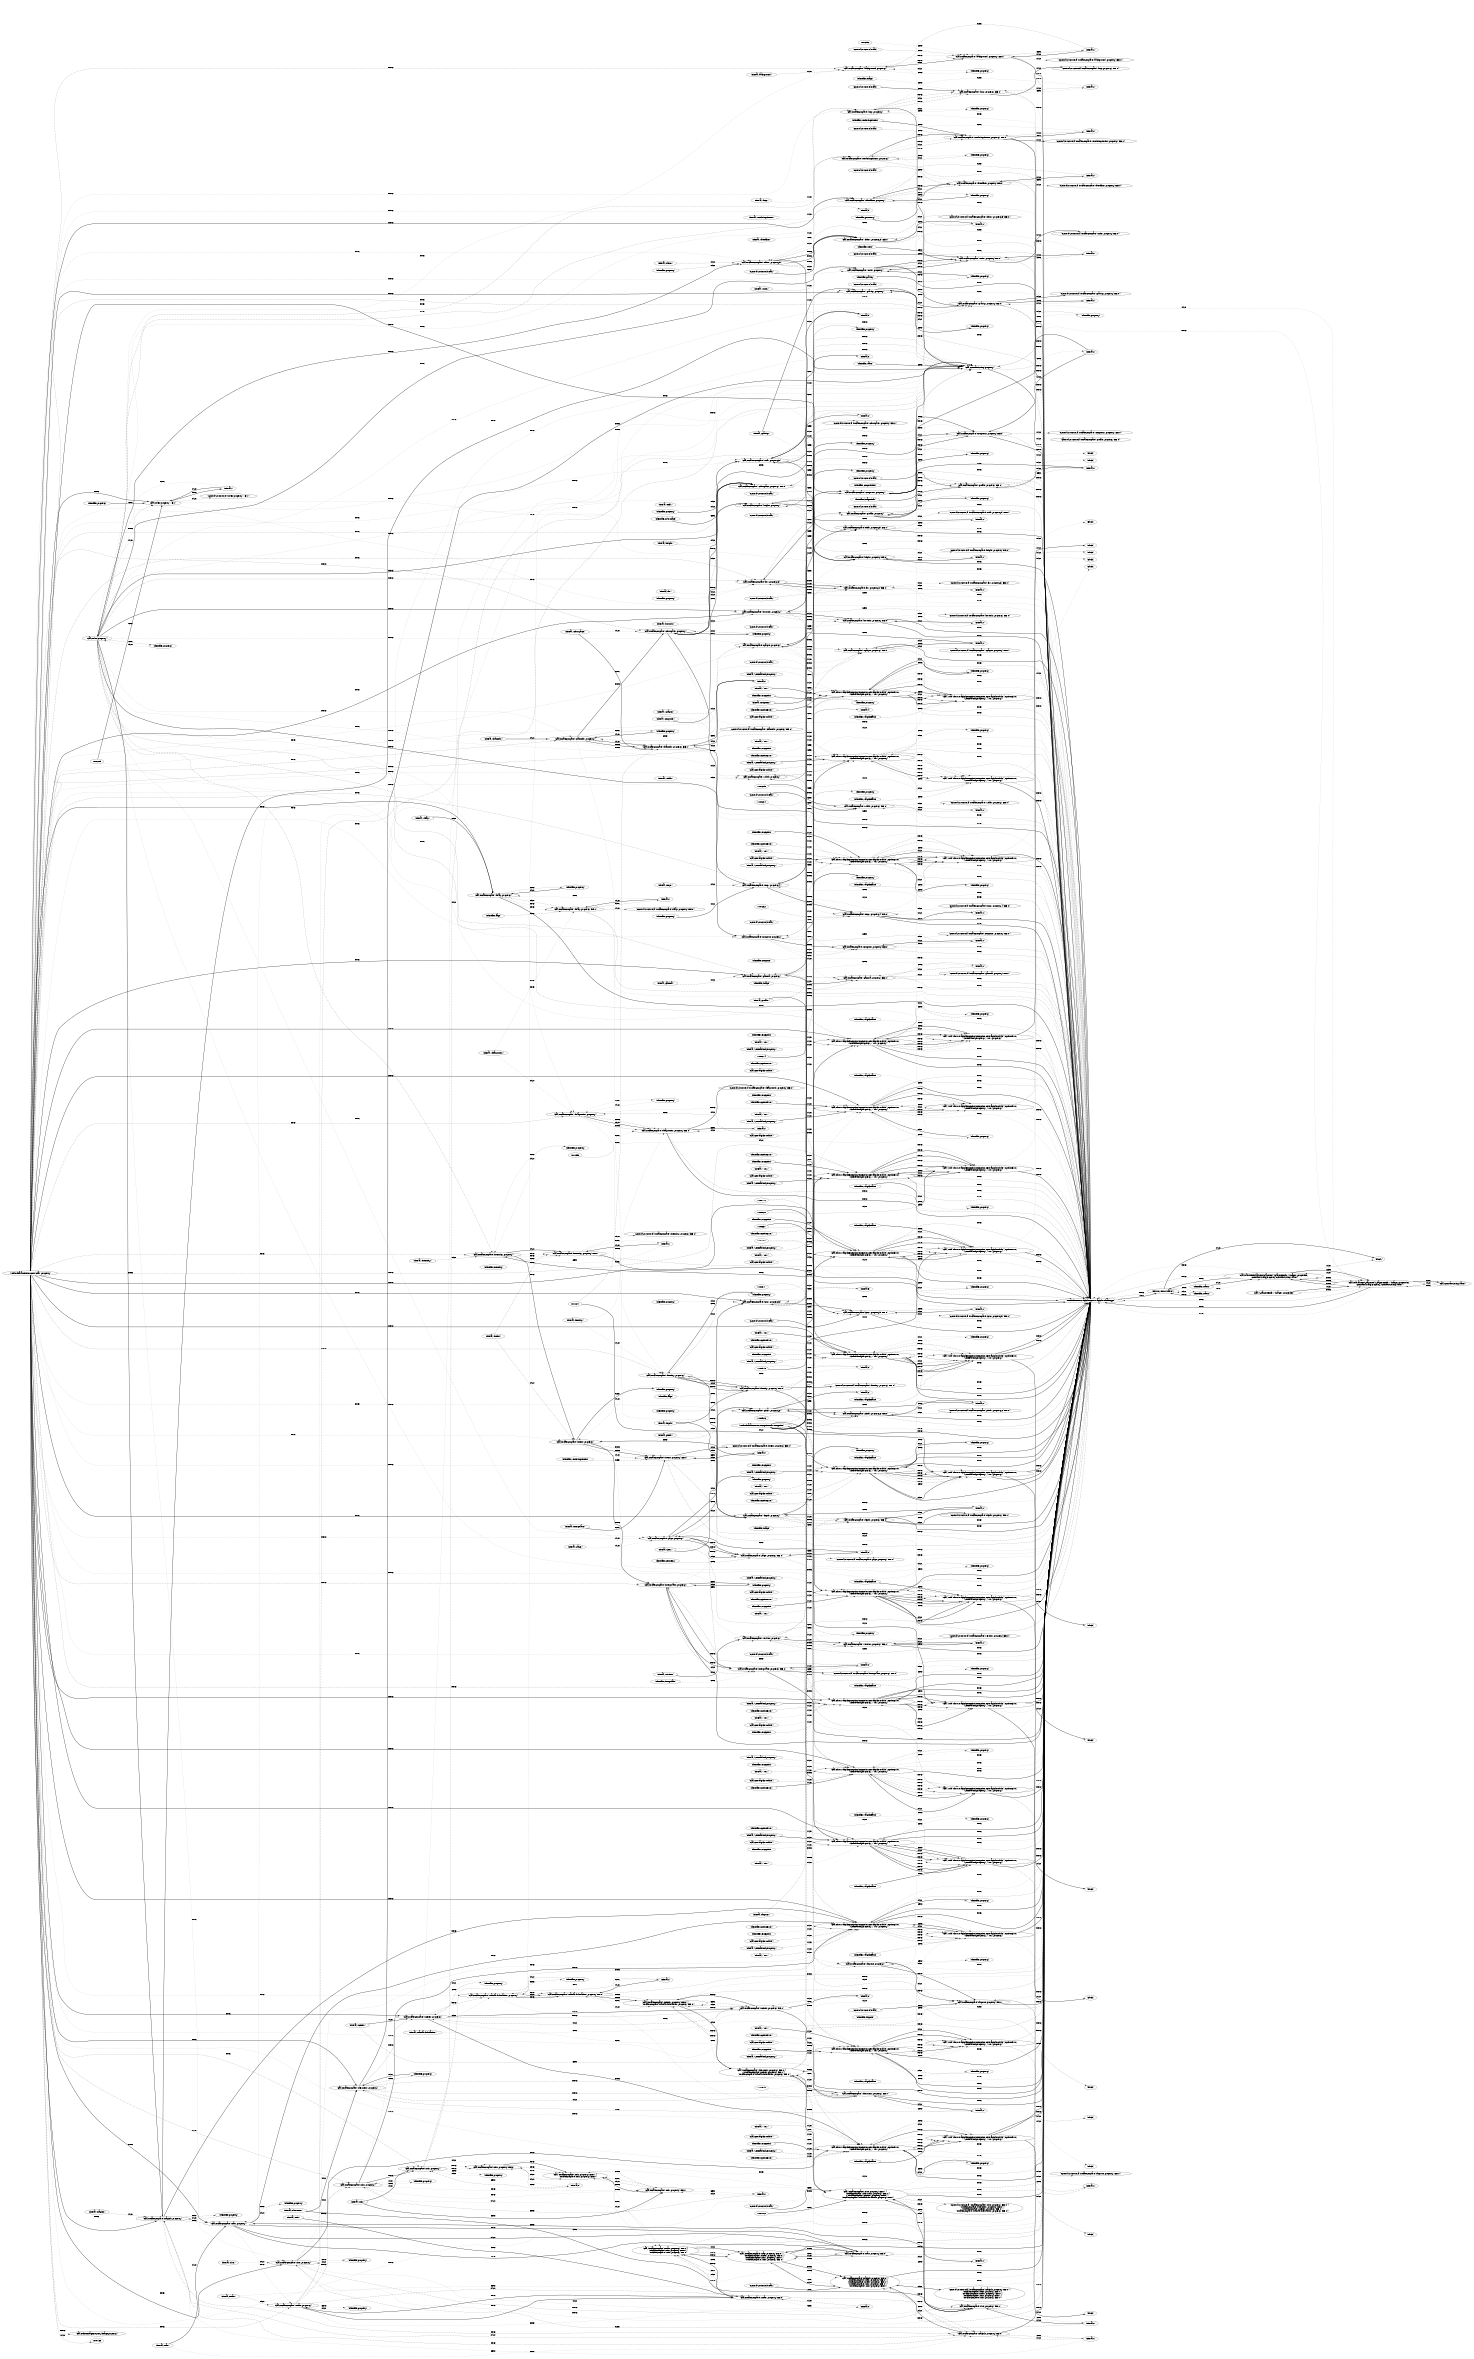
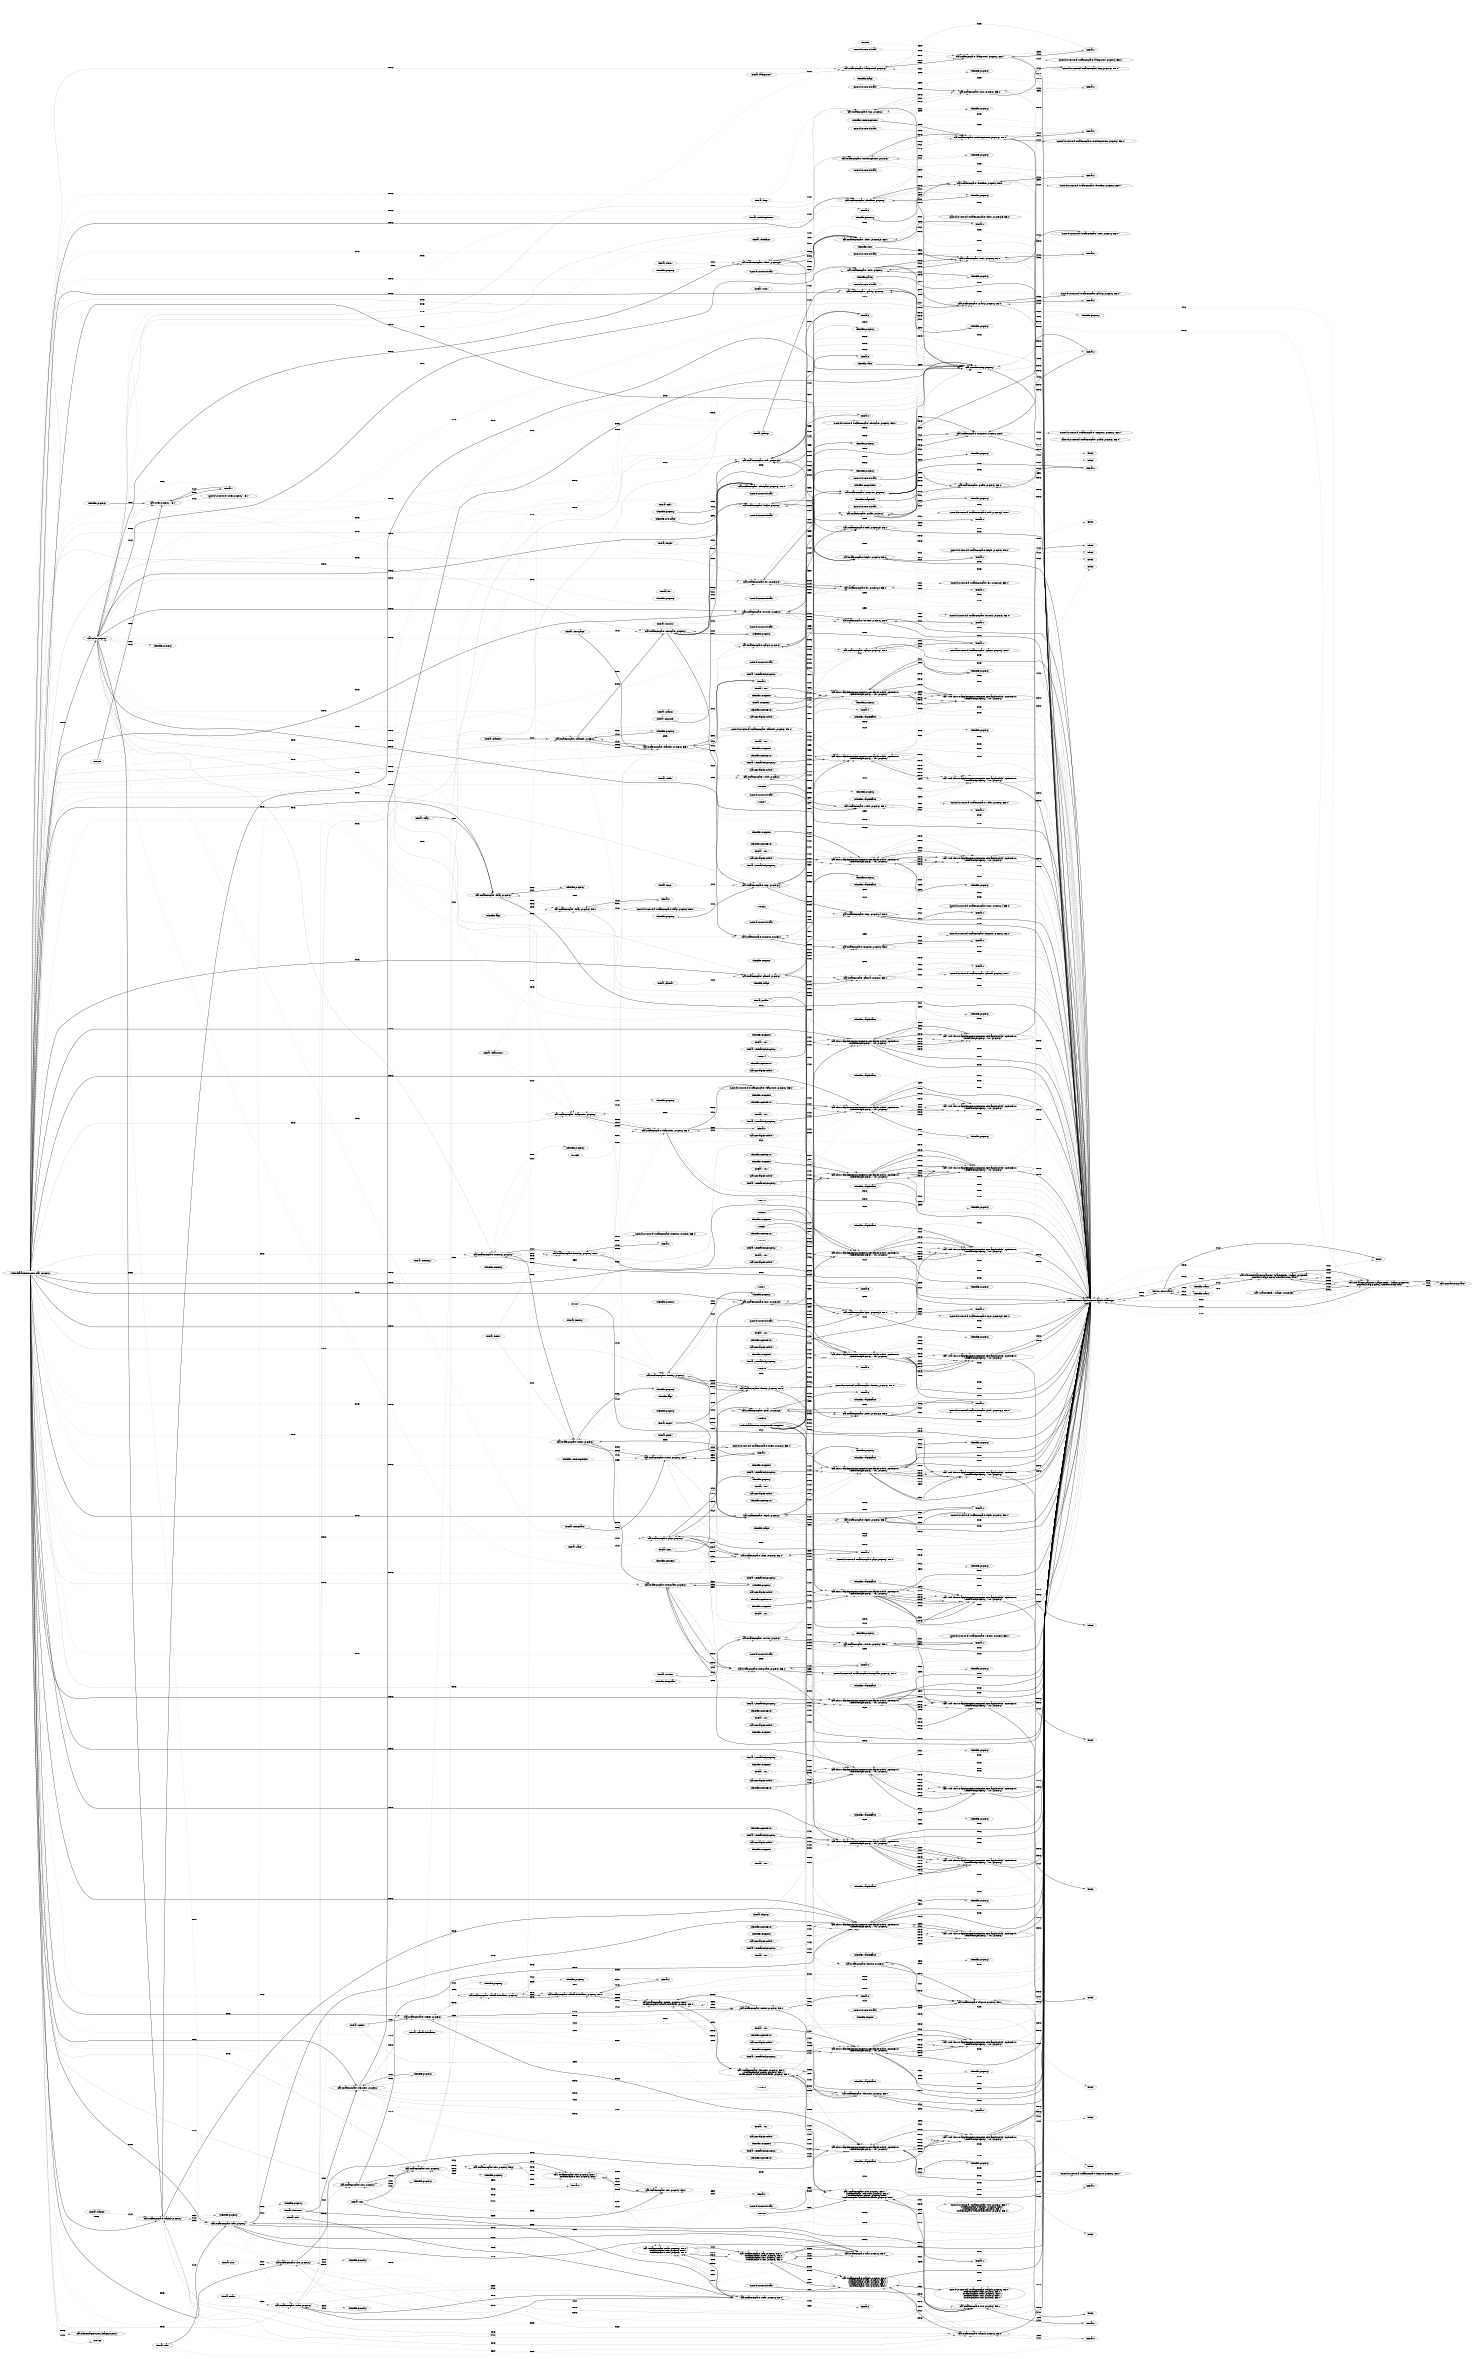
edge "(MethodParameterIn,const char *property)" -> "(Call,strlen(property) <= 1)": now "(MethodParameterIn,const char *property)" -> "(Call,strlen(property))"
